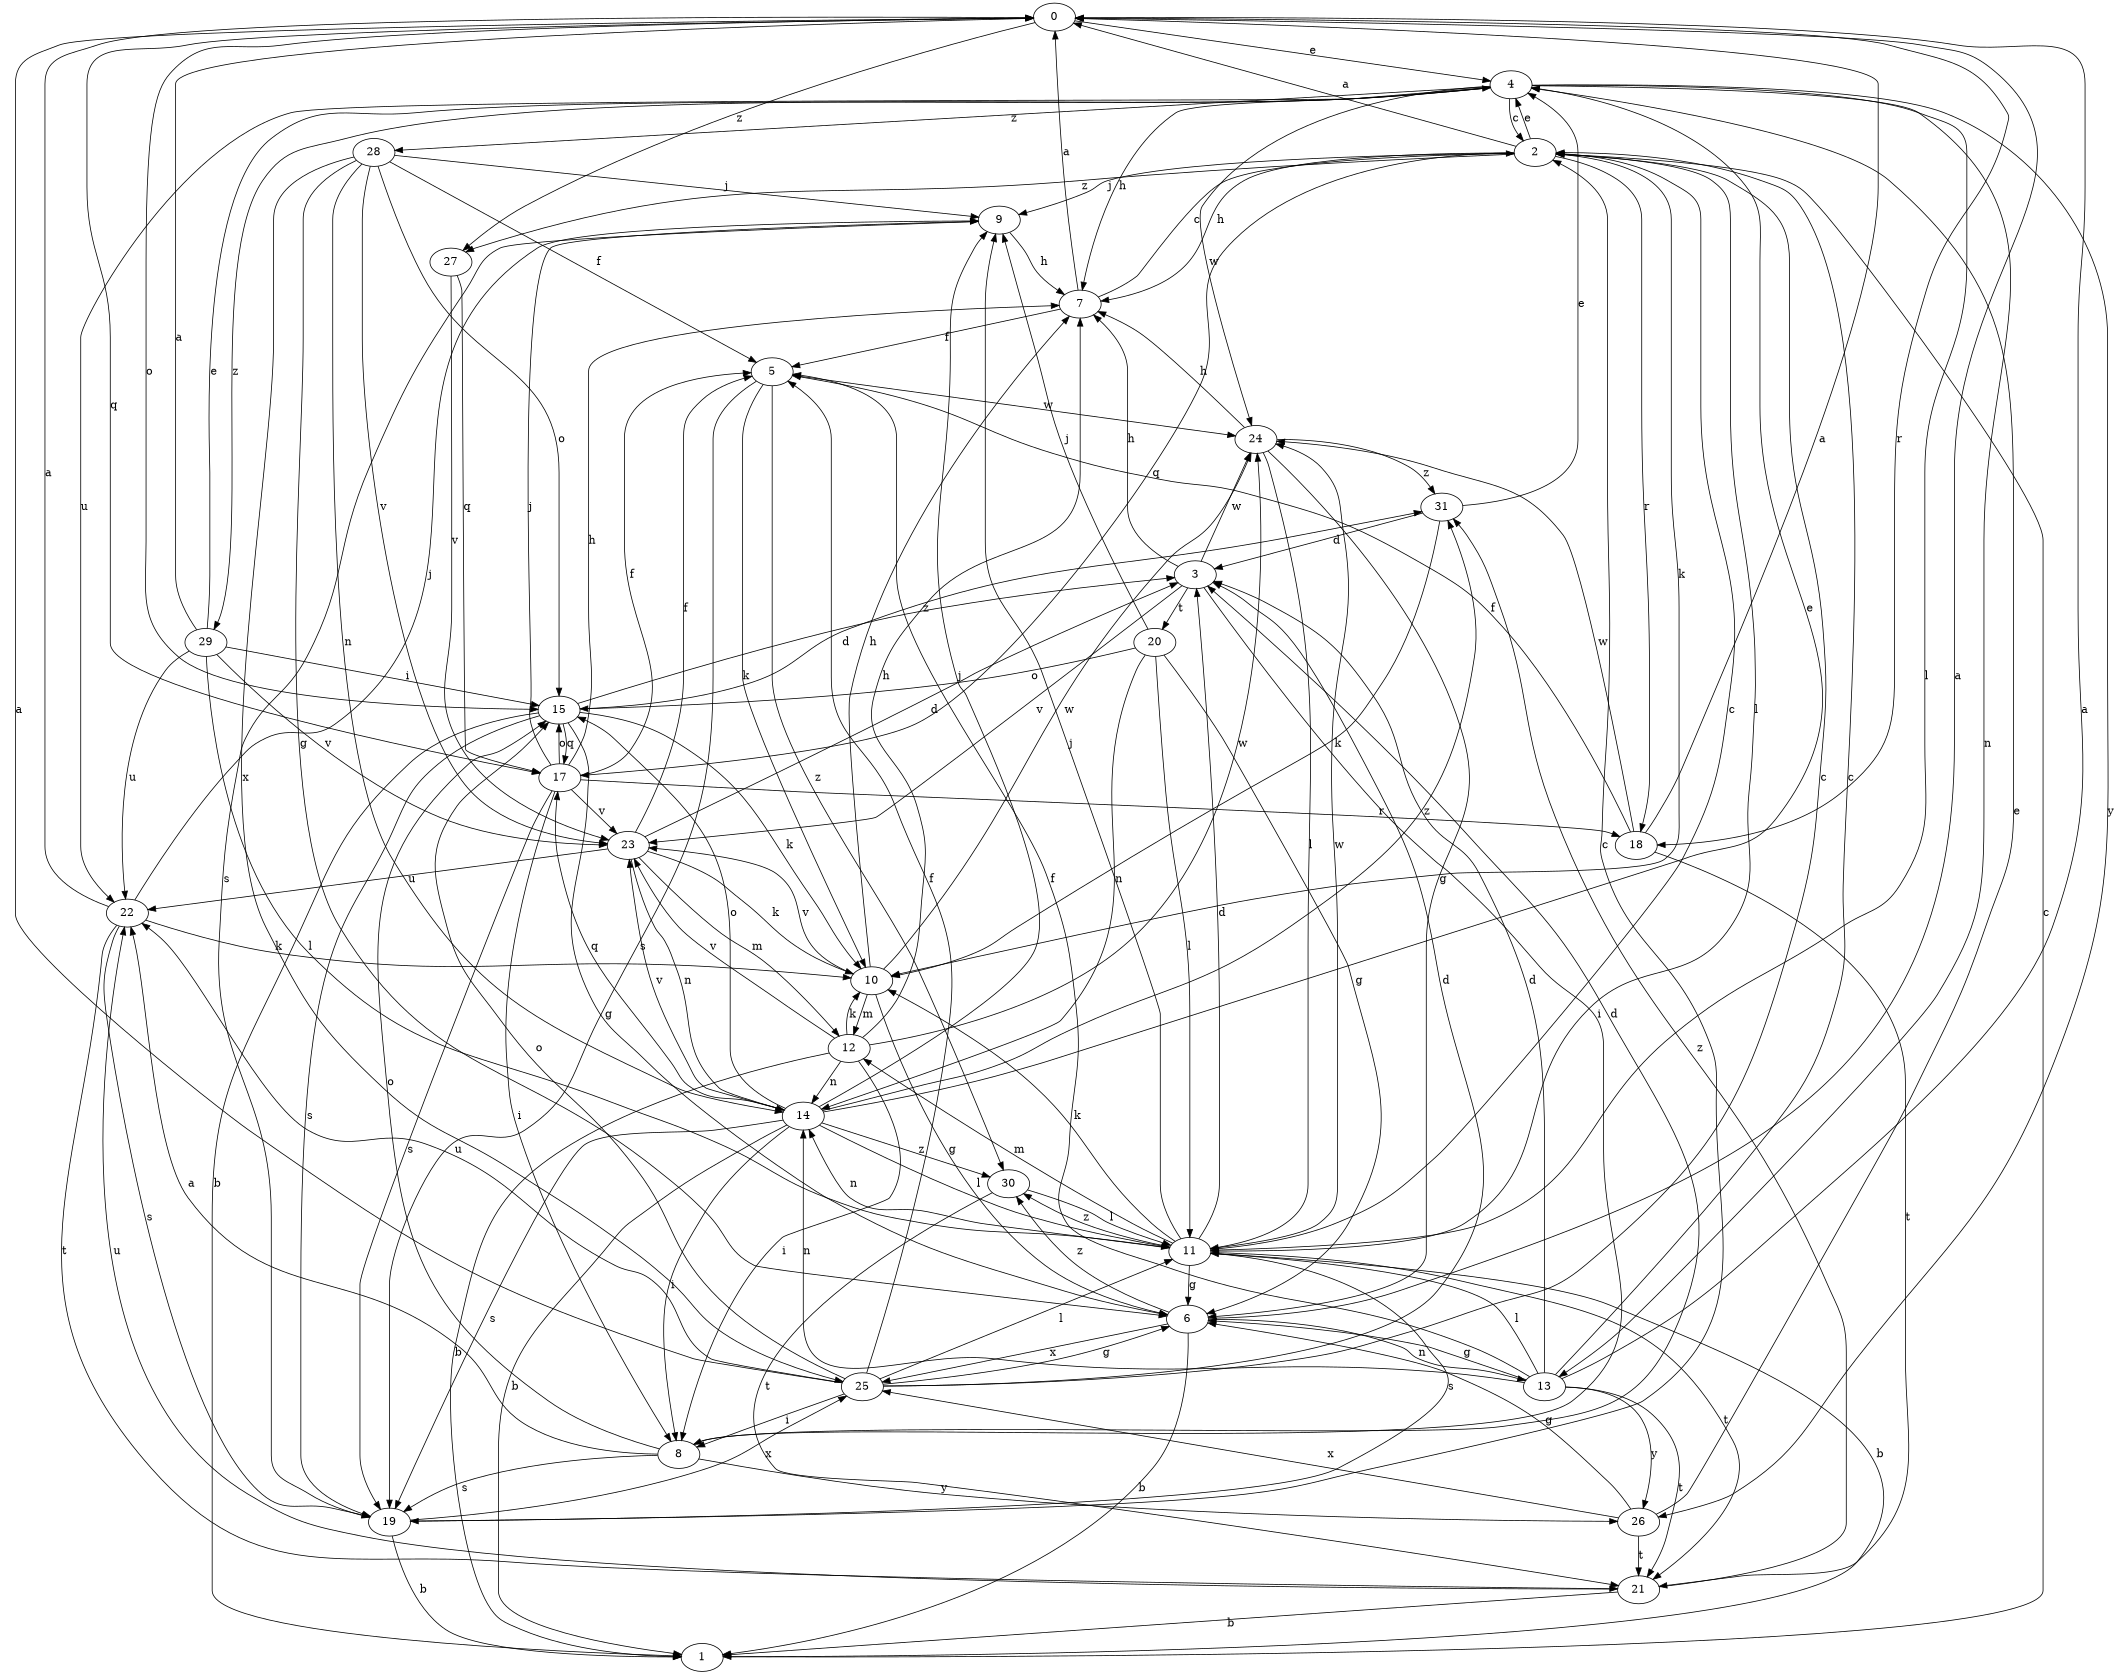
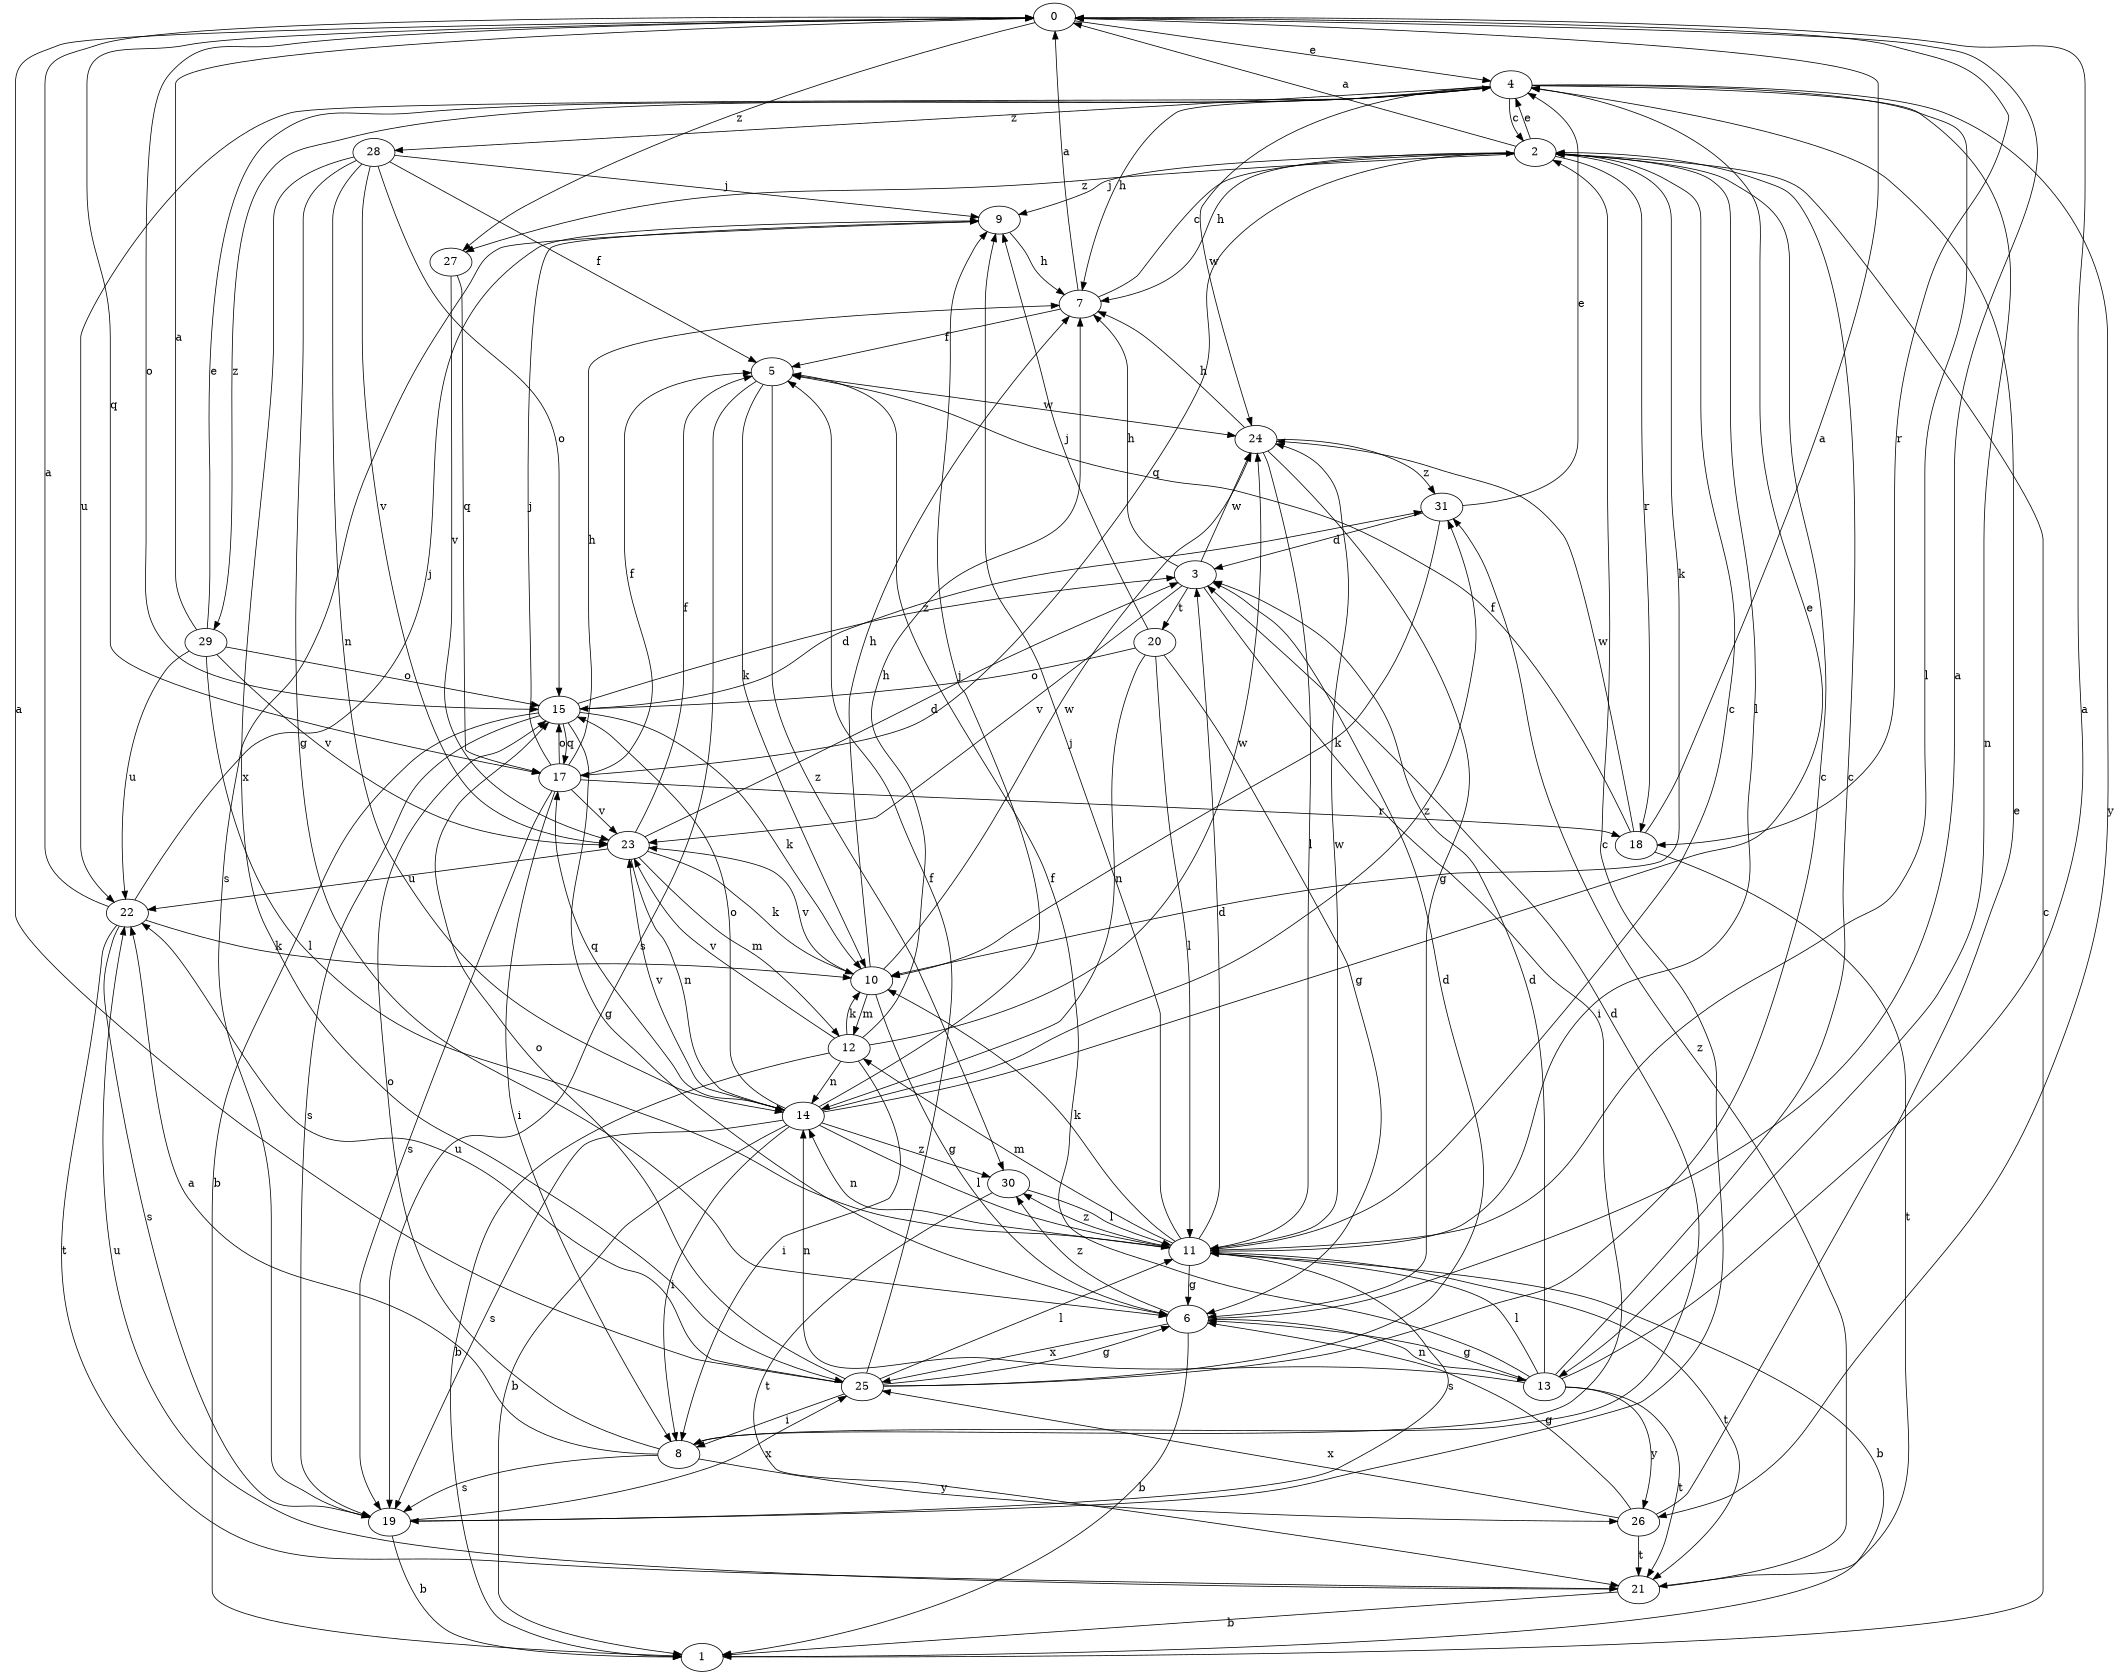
edge "29" -> "15": label "i" -> "o"
